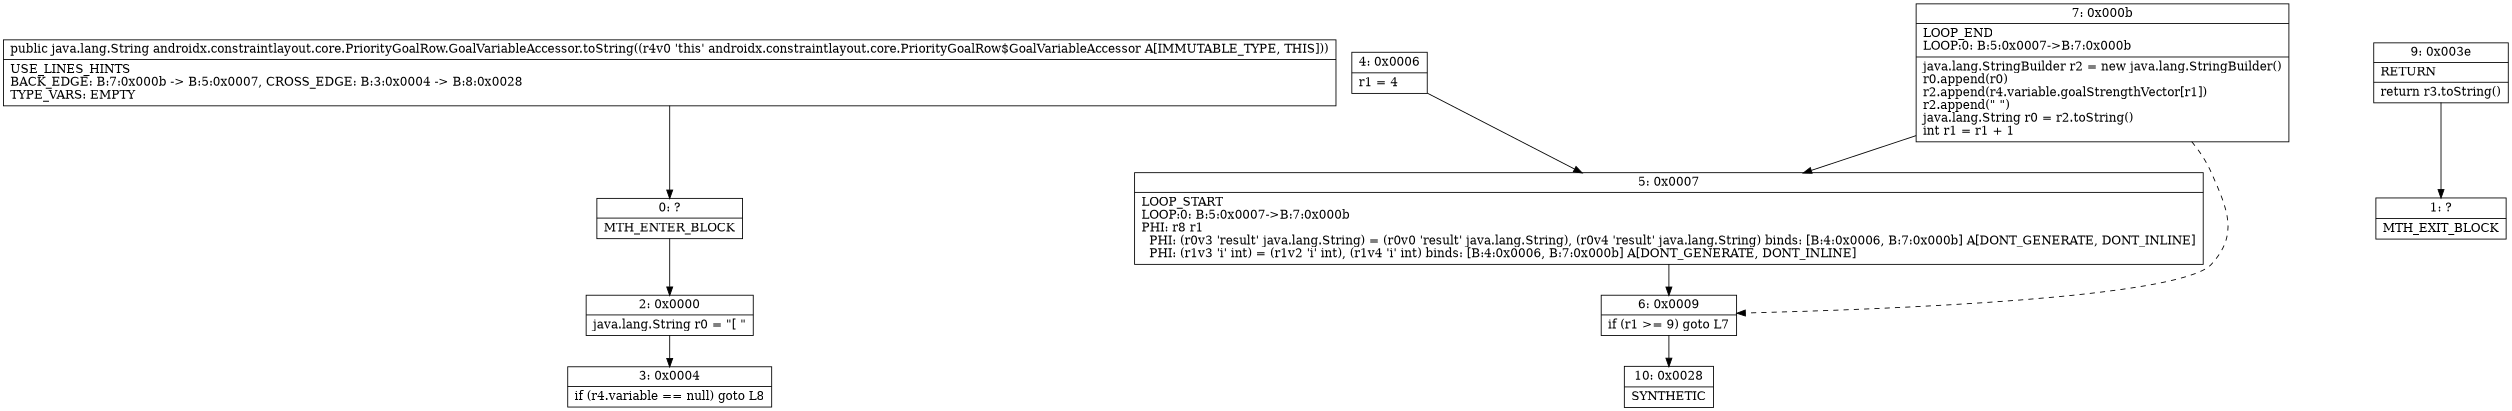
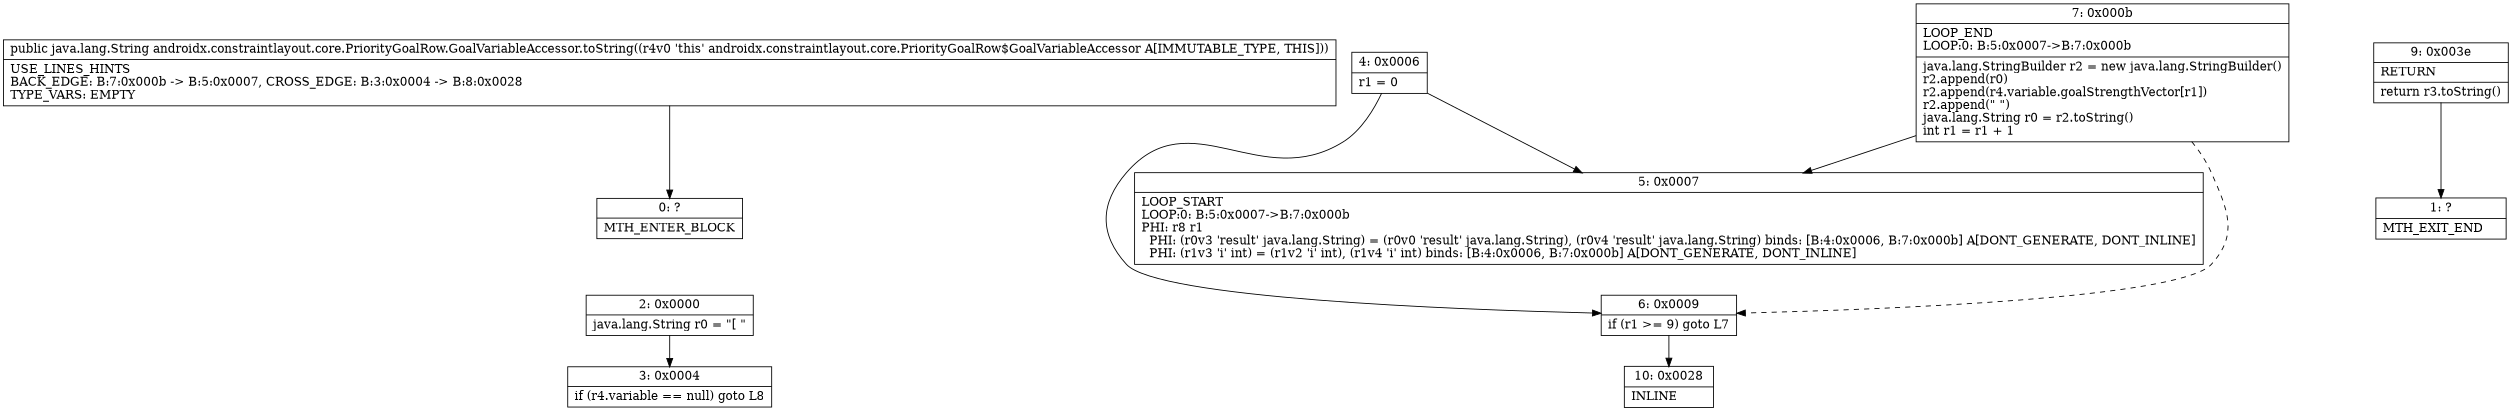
node "7: 0x000b": text "r0.append(r0)" -> "r2.append(r0)"
node "4: 0x0006": text "r1 = 4" -> "r1 = 0"
node "1: ?": text "MTH_EXIT_BLOCK" -> "MTH_EXIT_END"
edge "0: ?" -> "2: 0x0000": removed
edge "5: 0x0007" -> "6: 0x0009": now "4: 0x0006" -> "6: 0x0009"
node "10: 0x0028": text "SYNTHETIC" -> "INLINE"
